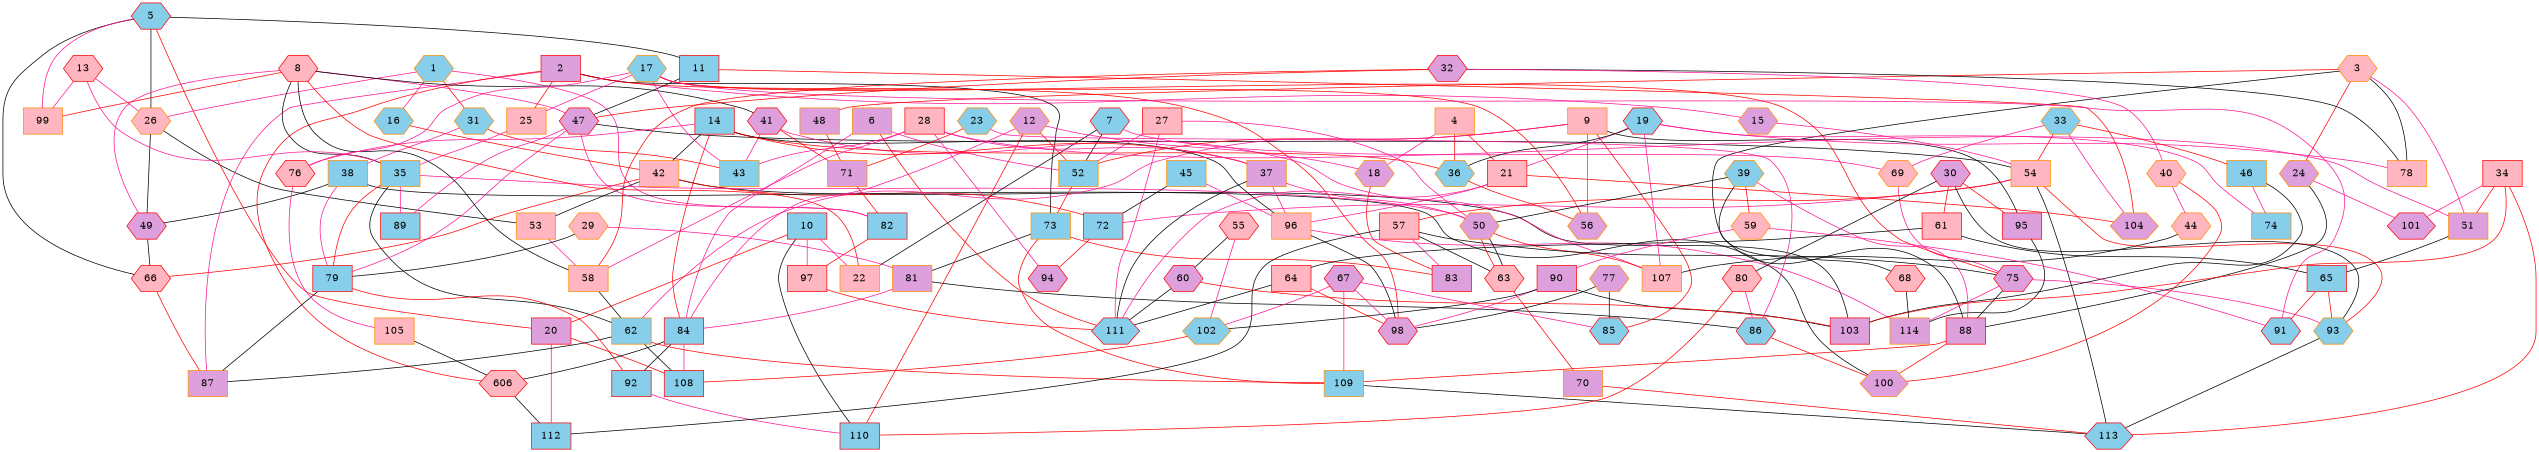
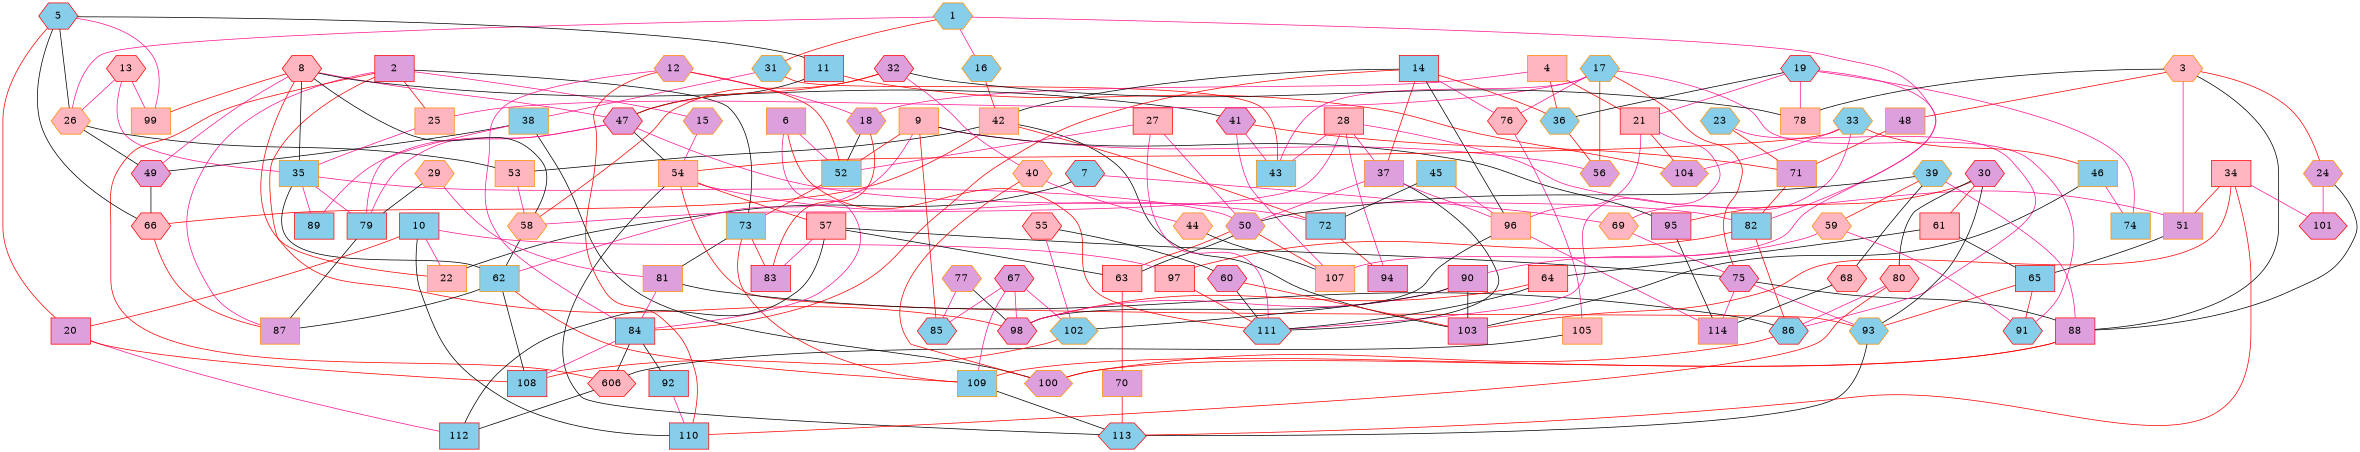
edge "7" -- "52": now "18" -- "52"
edge "35" -- "79": color red -> deeppink
node "58": shape box -> hexagon
node "94": shape hexagon -> box
node "63": shape hexagon -> box
edge "82" -- "86": added
edge "79" -- "92": removed
edge "77" -- "85": color black -> deeppink
